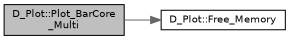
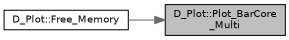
edge "D_Plot::Plot_BarCore _Multi" -> "D_Plot::Free_Memory": reversed
